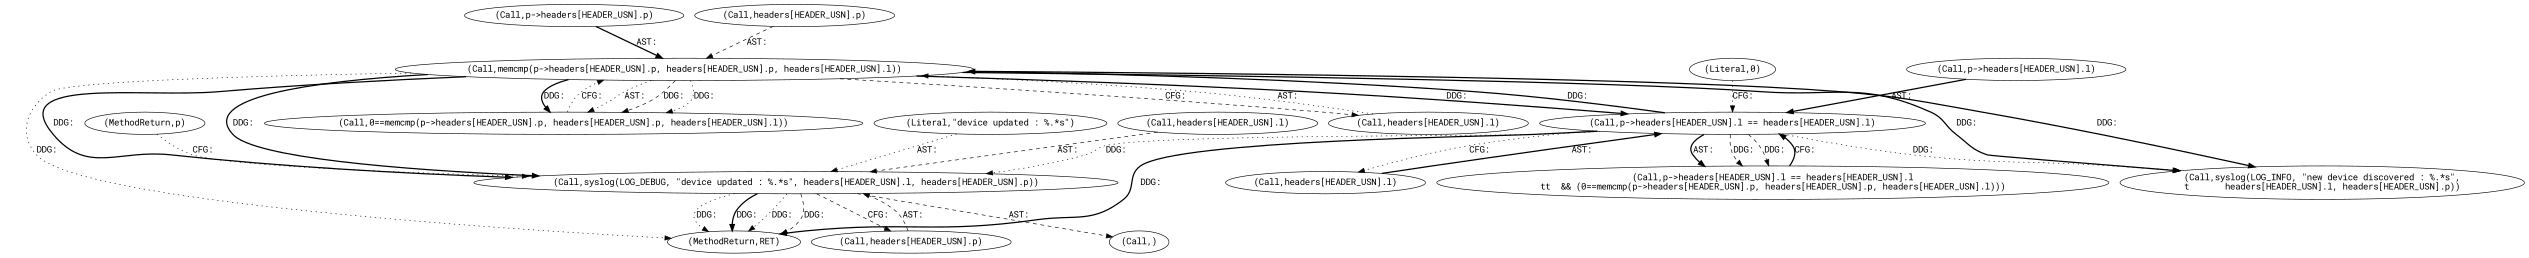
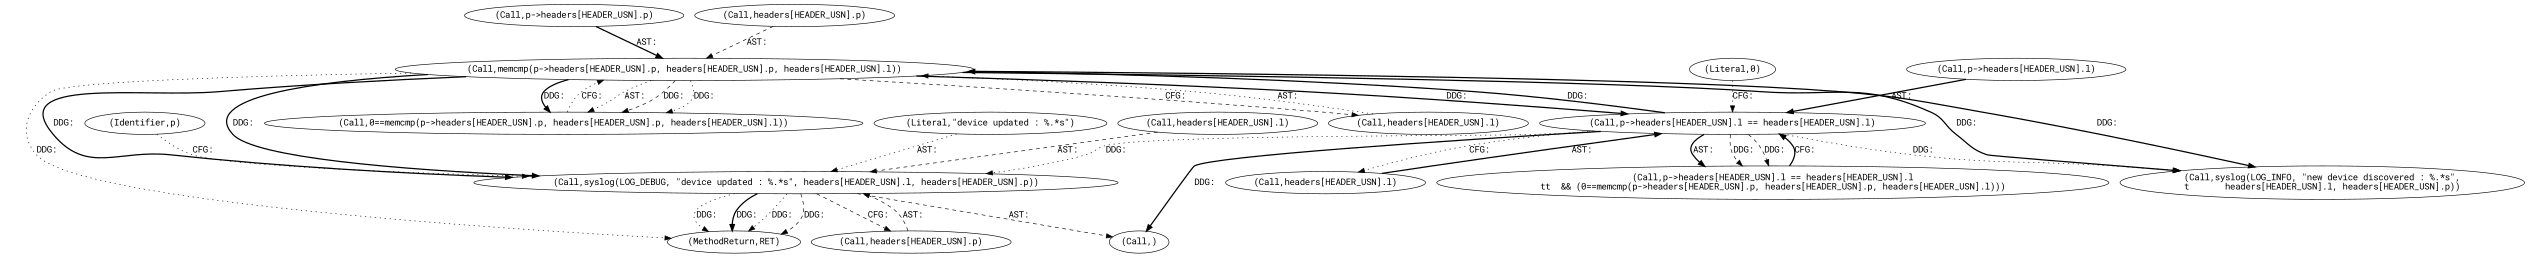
node "(MethodReturn,p)": label "(MethodReturn,p)" -> "(Identifier,p)"
edge "(Call,p->headers[HEADER_USN].l == headers[HEADER_USN].l)" -> "(MethodReturn,RET)": now "(Call,p->headers[HEADER_USN].l == headers[HEADER_USN].l)" -> "(Call,)"
